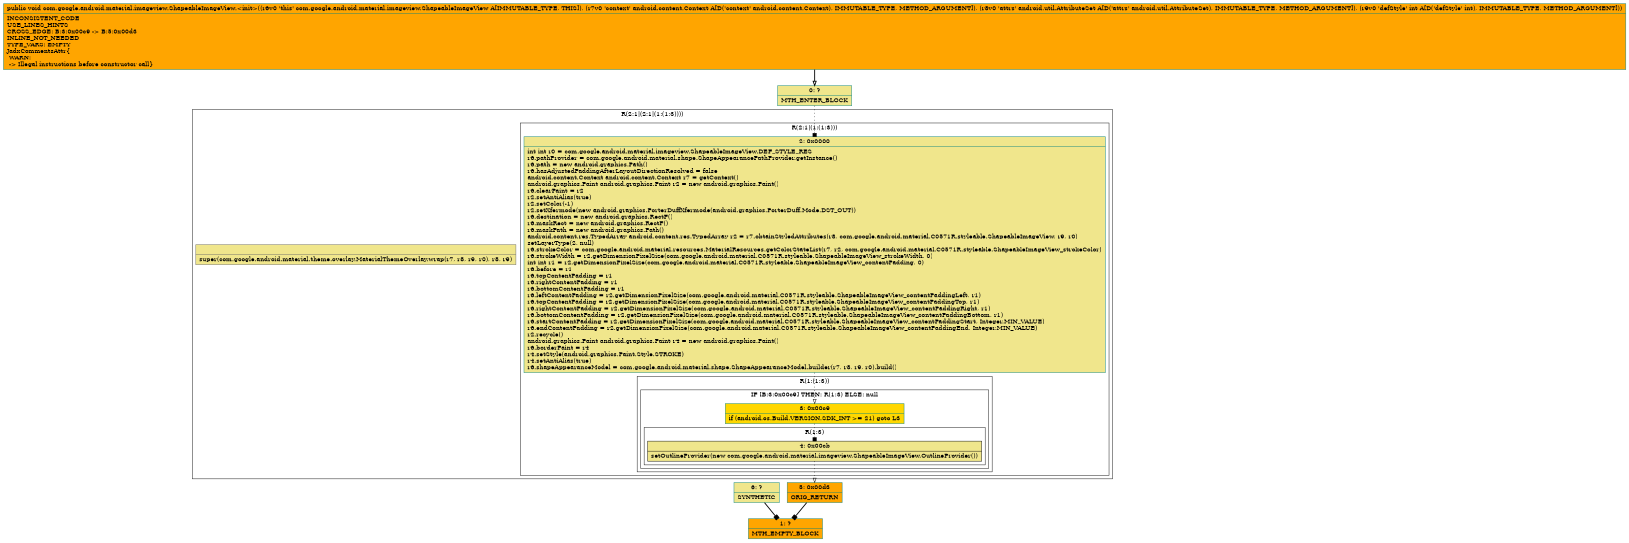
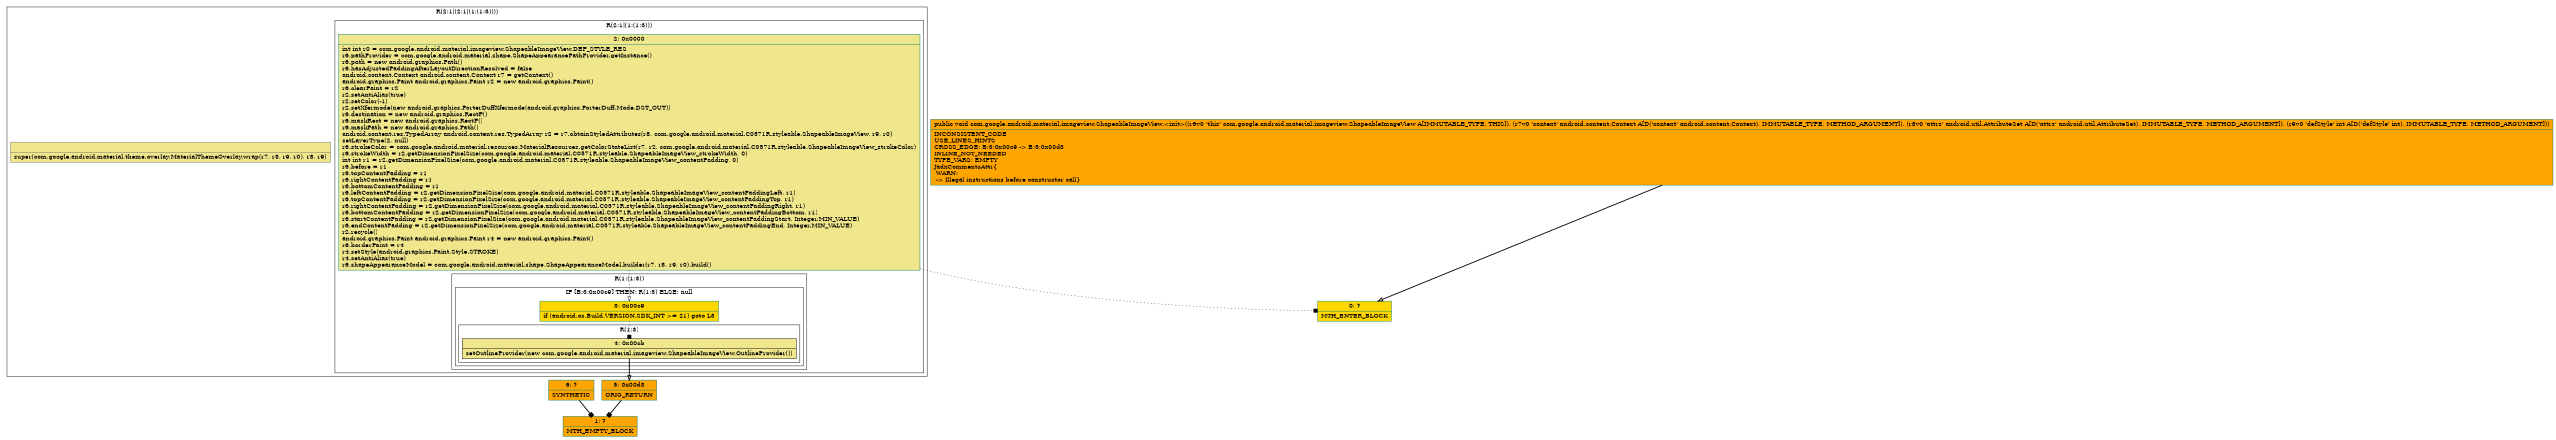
node "0: ?": fillcolor khaki -> gold
edge "0: ?" -> "2: 0x0000": reversed
edge "4: 0x00cb" -> "5: 0x00d3": style dotted -> bold
node "6: ?": fillcolor khaki -> orange
